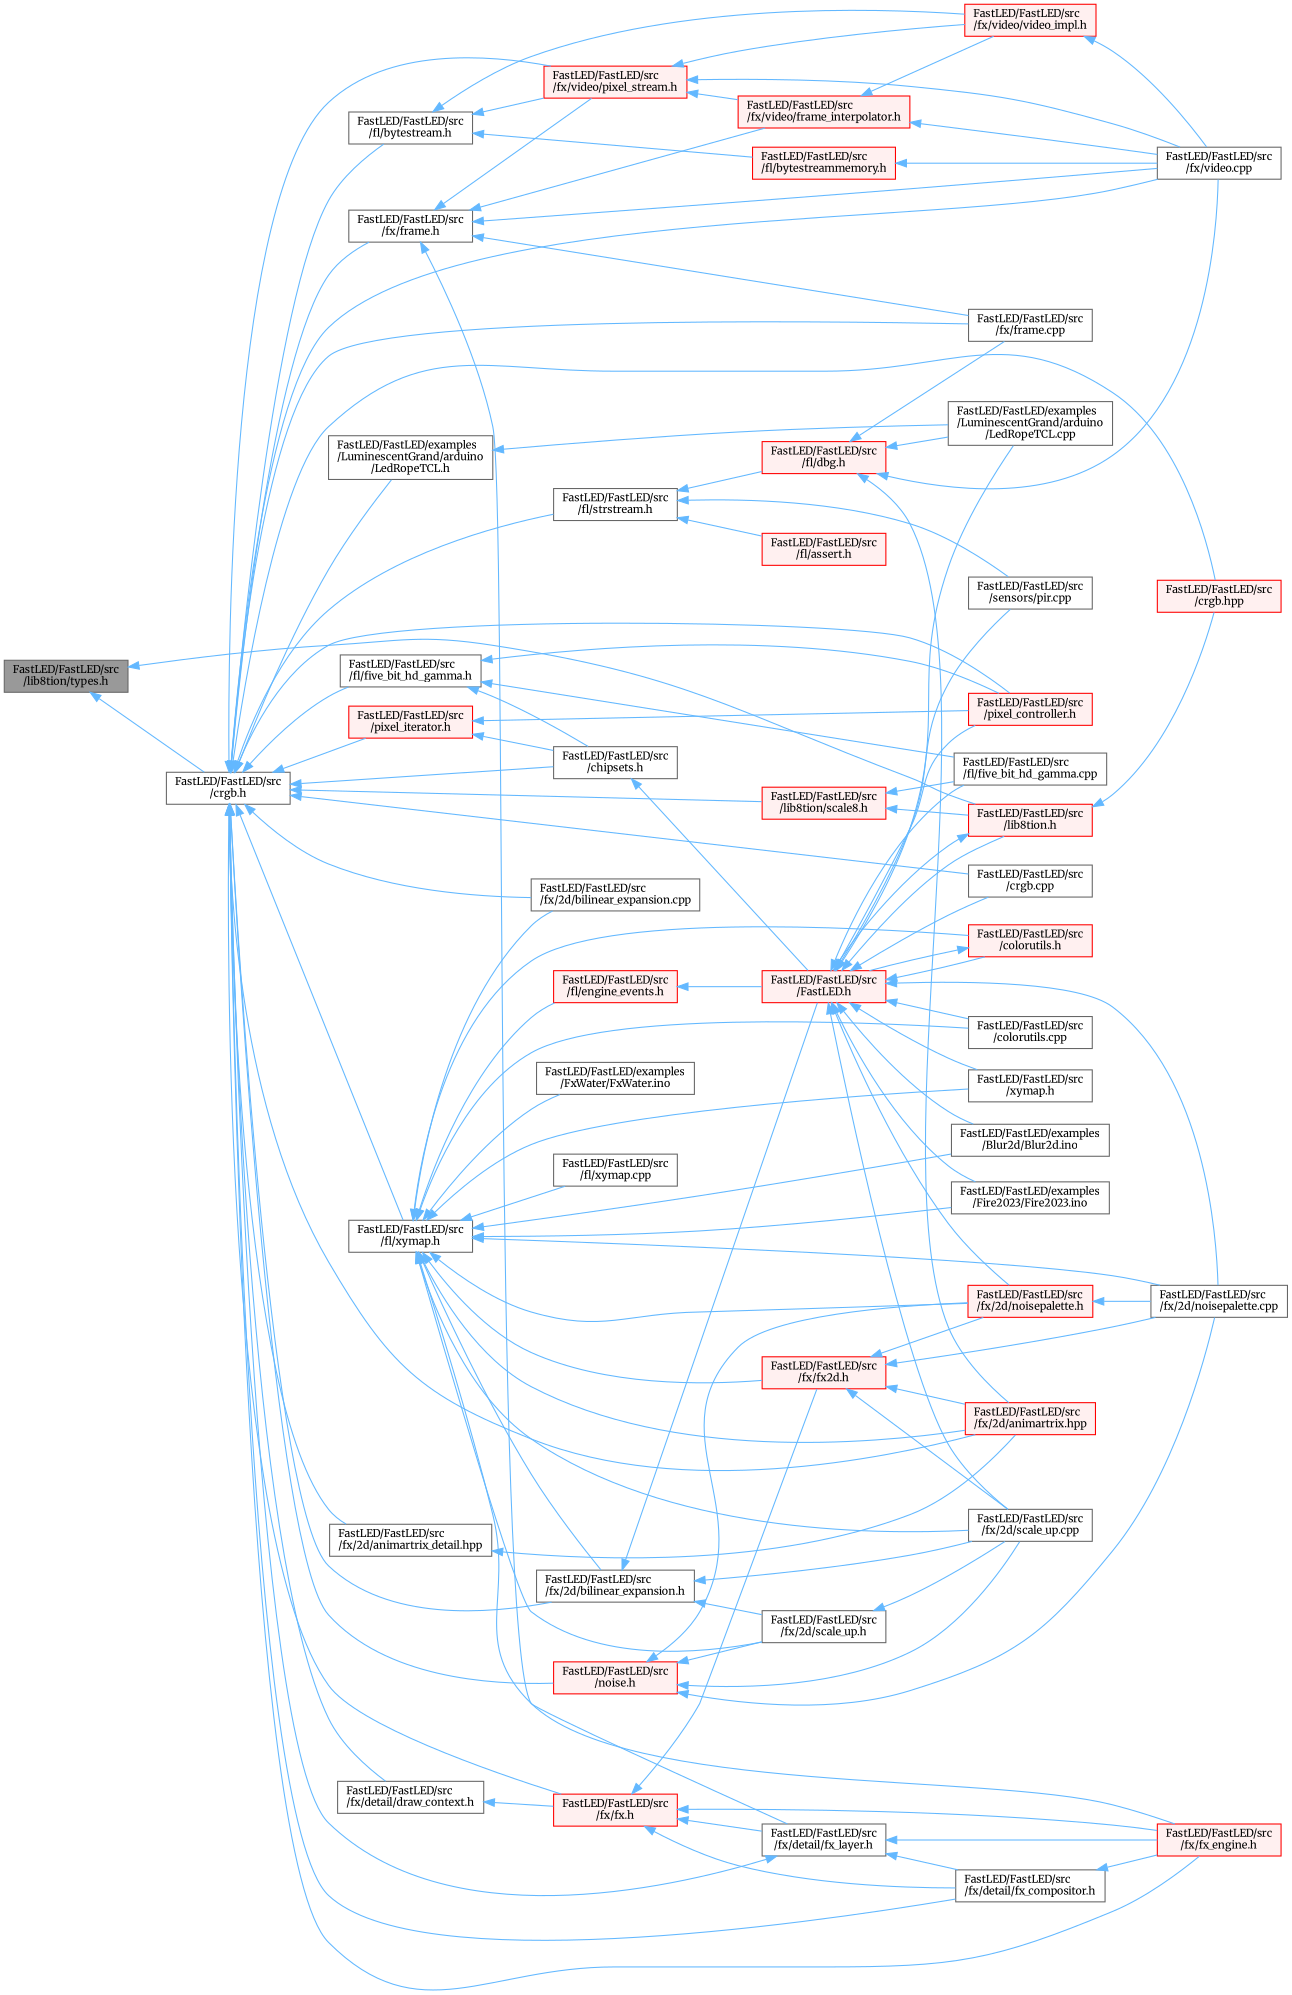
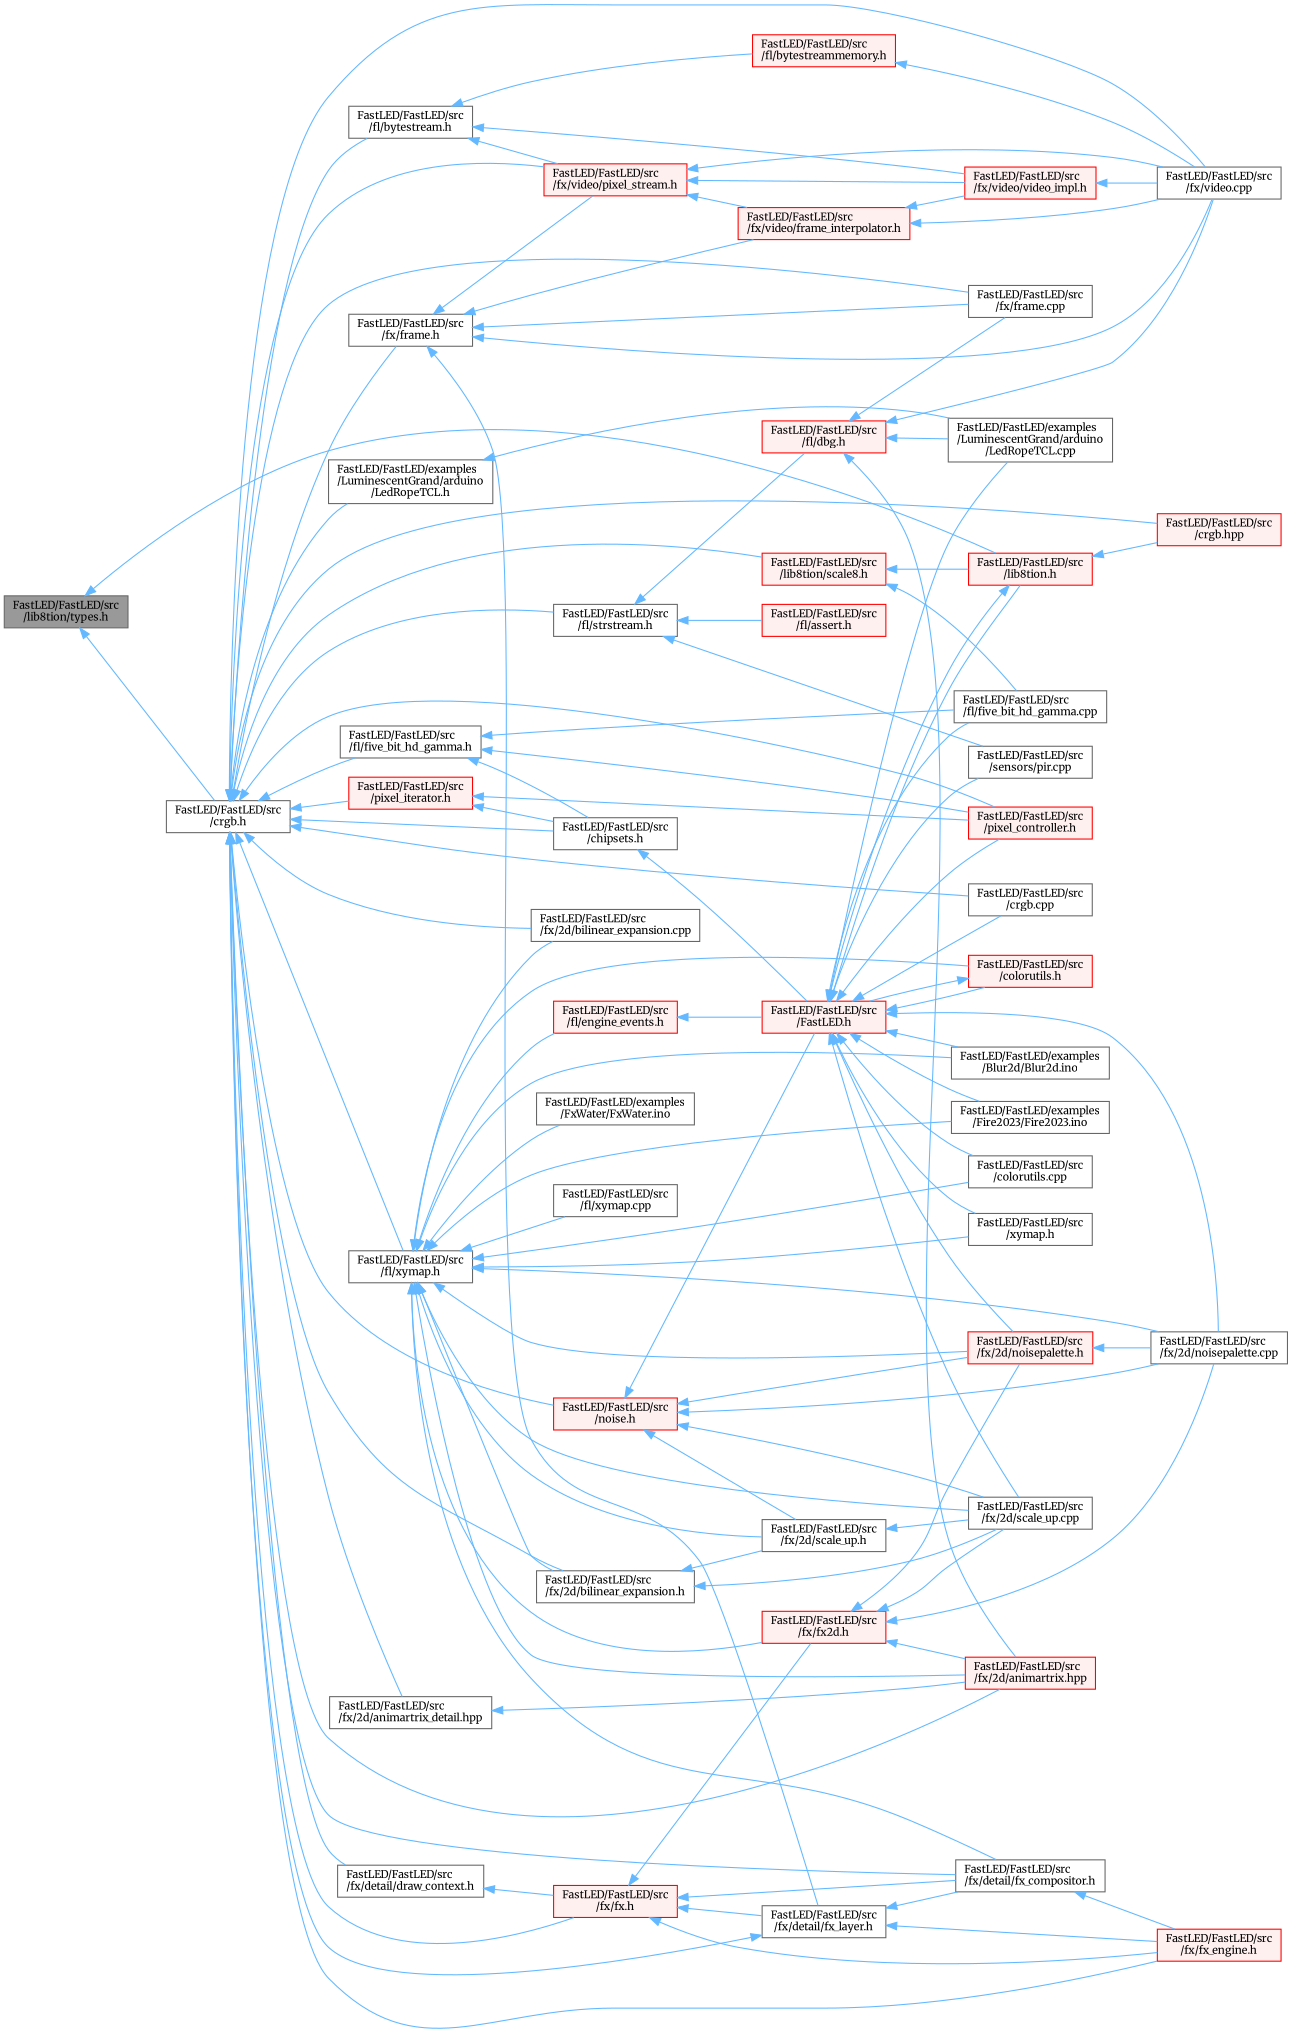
edge "FastLED/FastLED/src /FastLED.h" -> "FastLED/FastLED/src /fx/2d/bilinear_expansion.h": now "FastLED/FastLED/src /FastLED.h" -> "FastLED/FastLED/src /noise.h"
edge "FastLED/FastLED/src /fx/fx_engine.h" -> "FastLED/FastLED/src /fl/xymap.h": now "FastLED/FastLED/src /fx/detail/fx_compositor.h" -> "FastLED/FastLED/src /fl/xymap.h"
